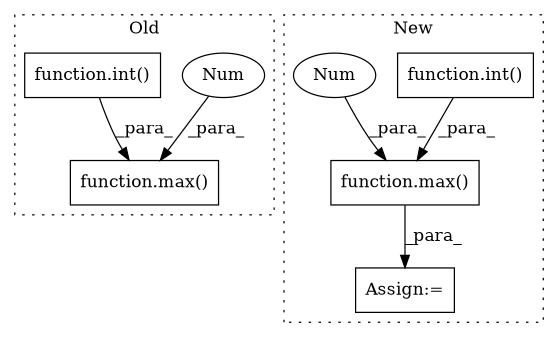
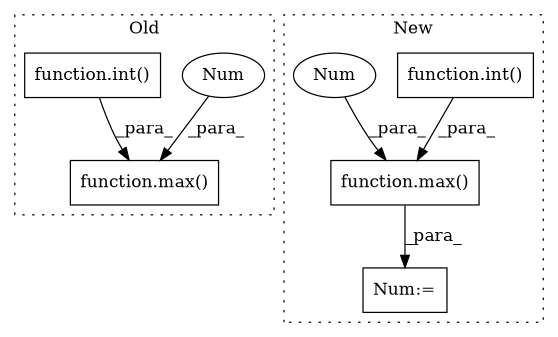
node "Assign:=": label "Assign:=" -> "Num:="
